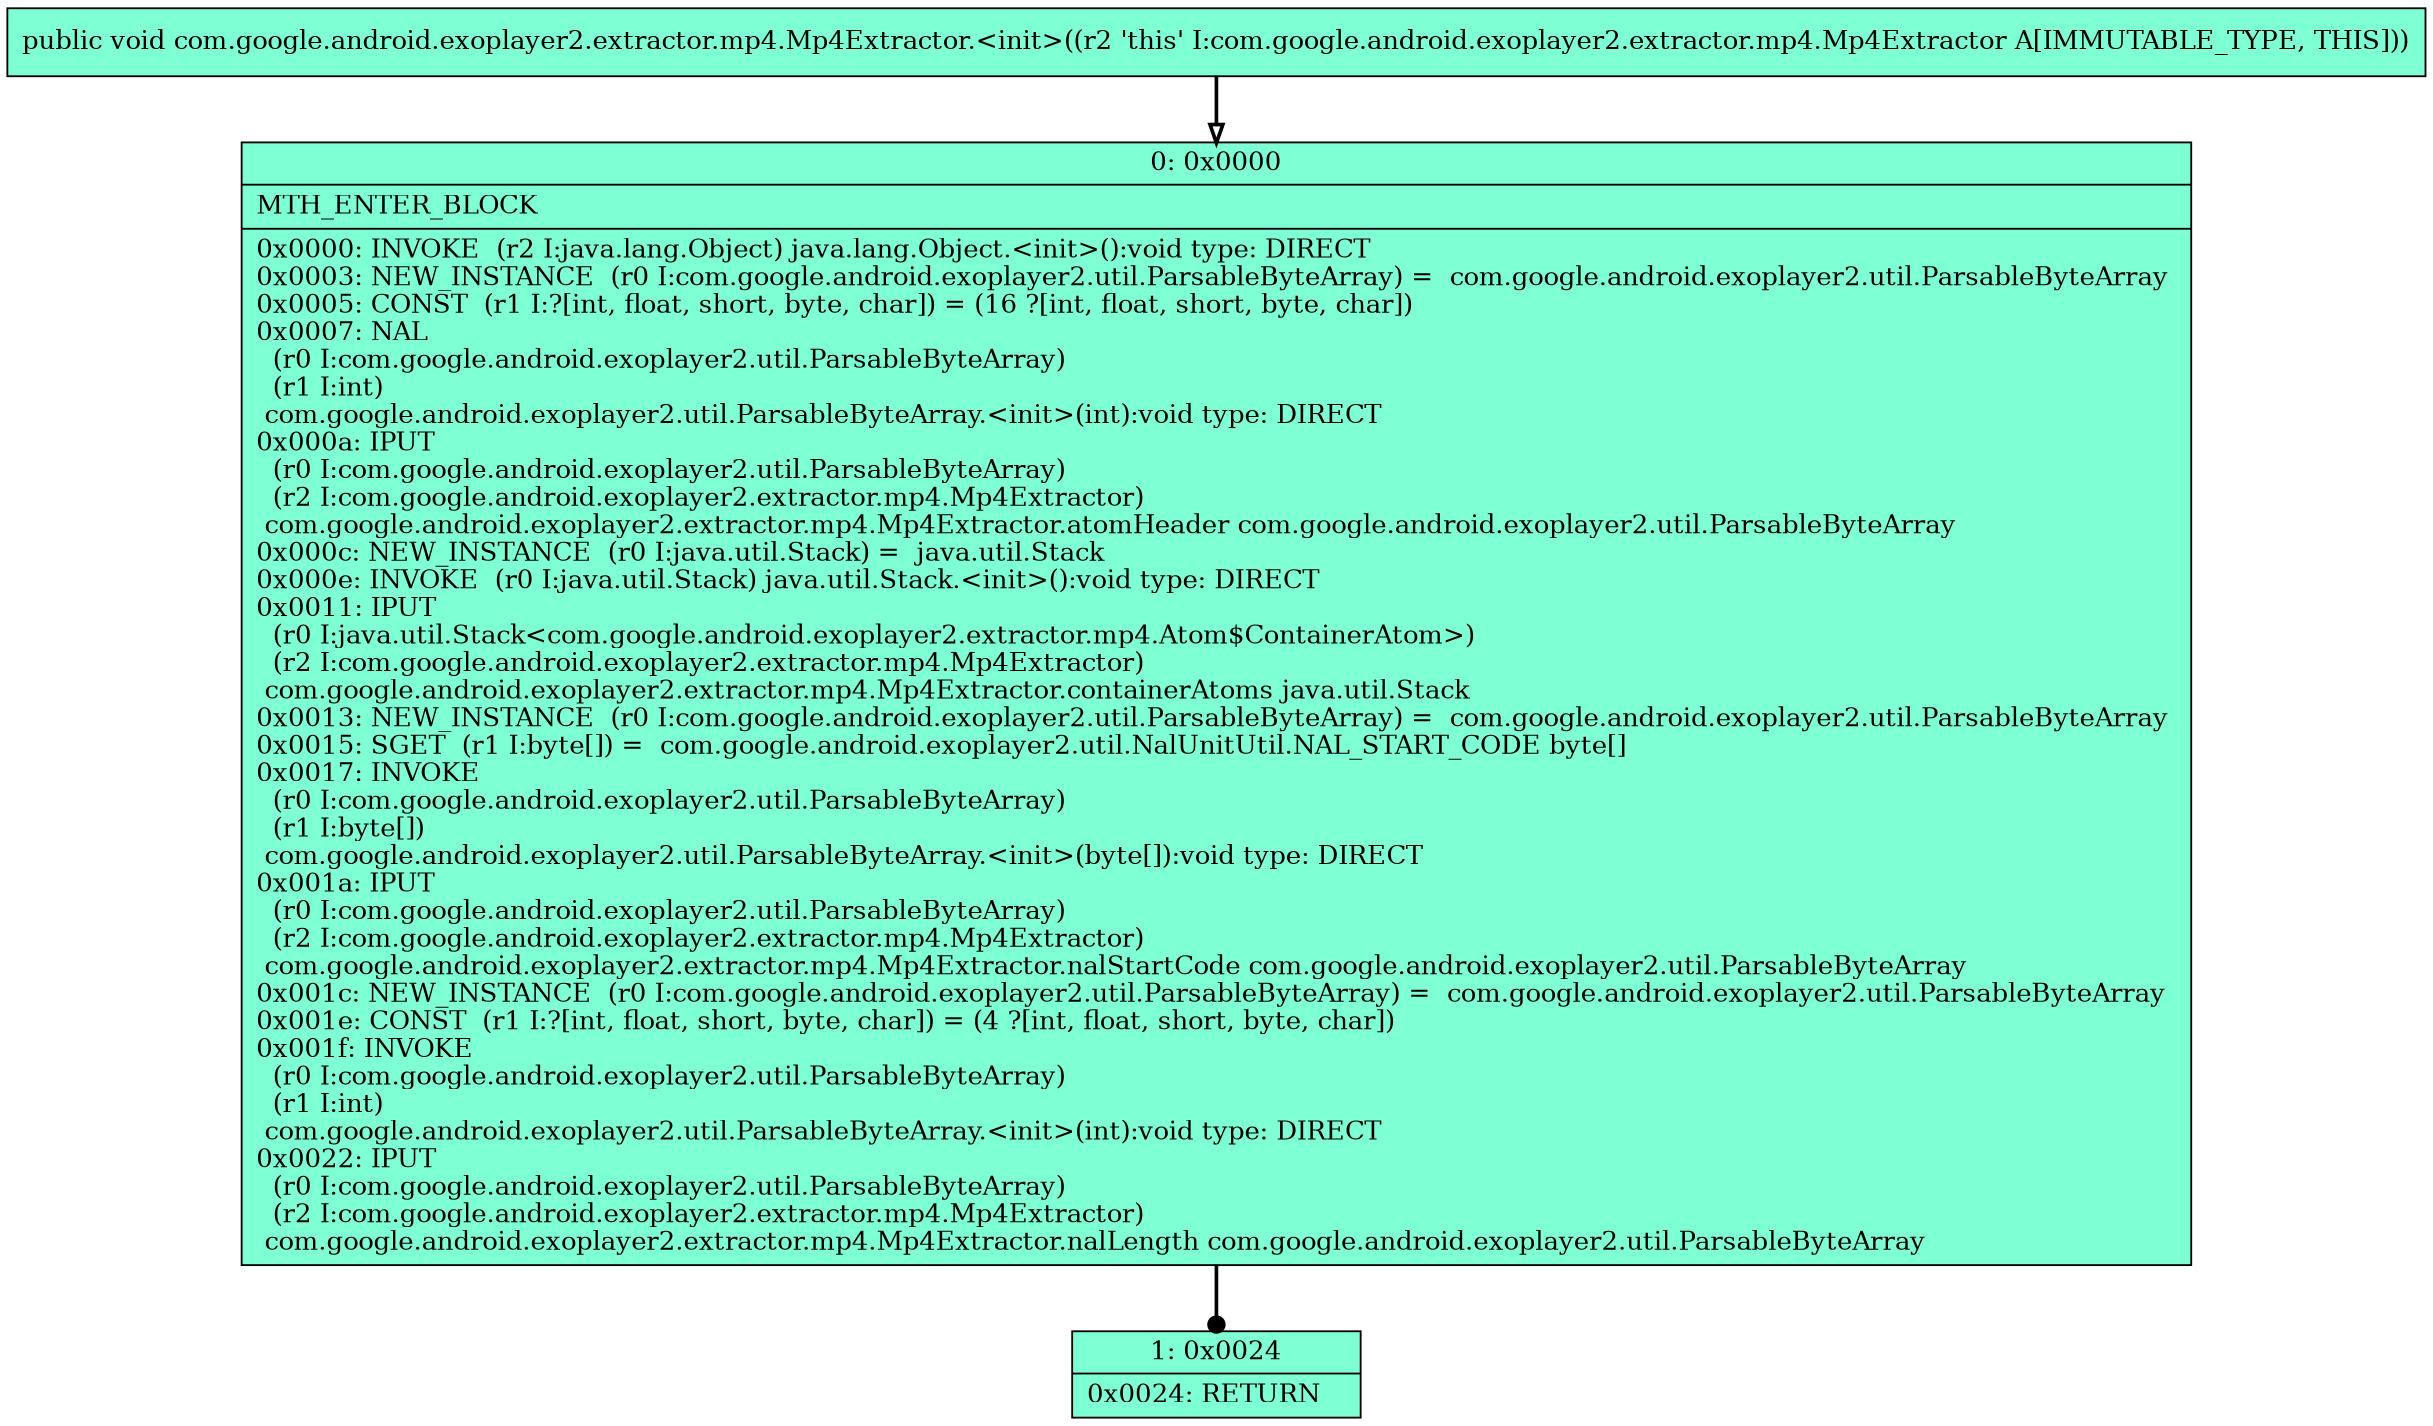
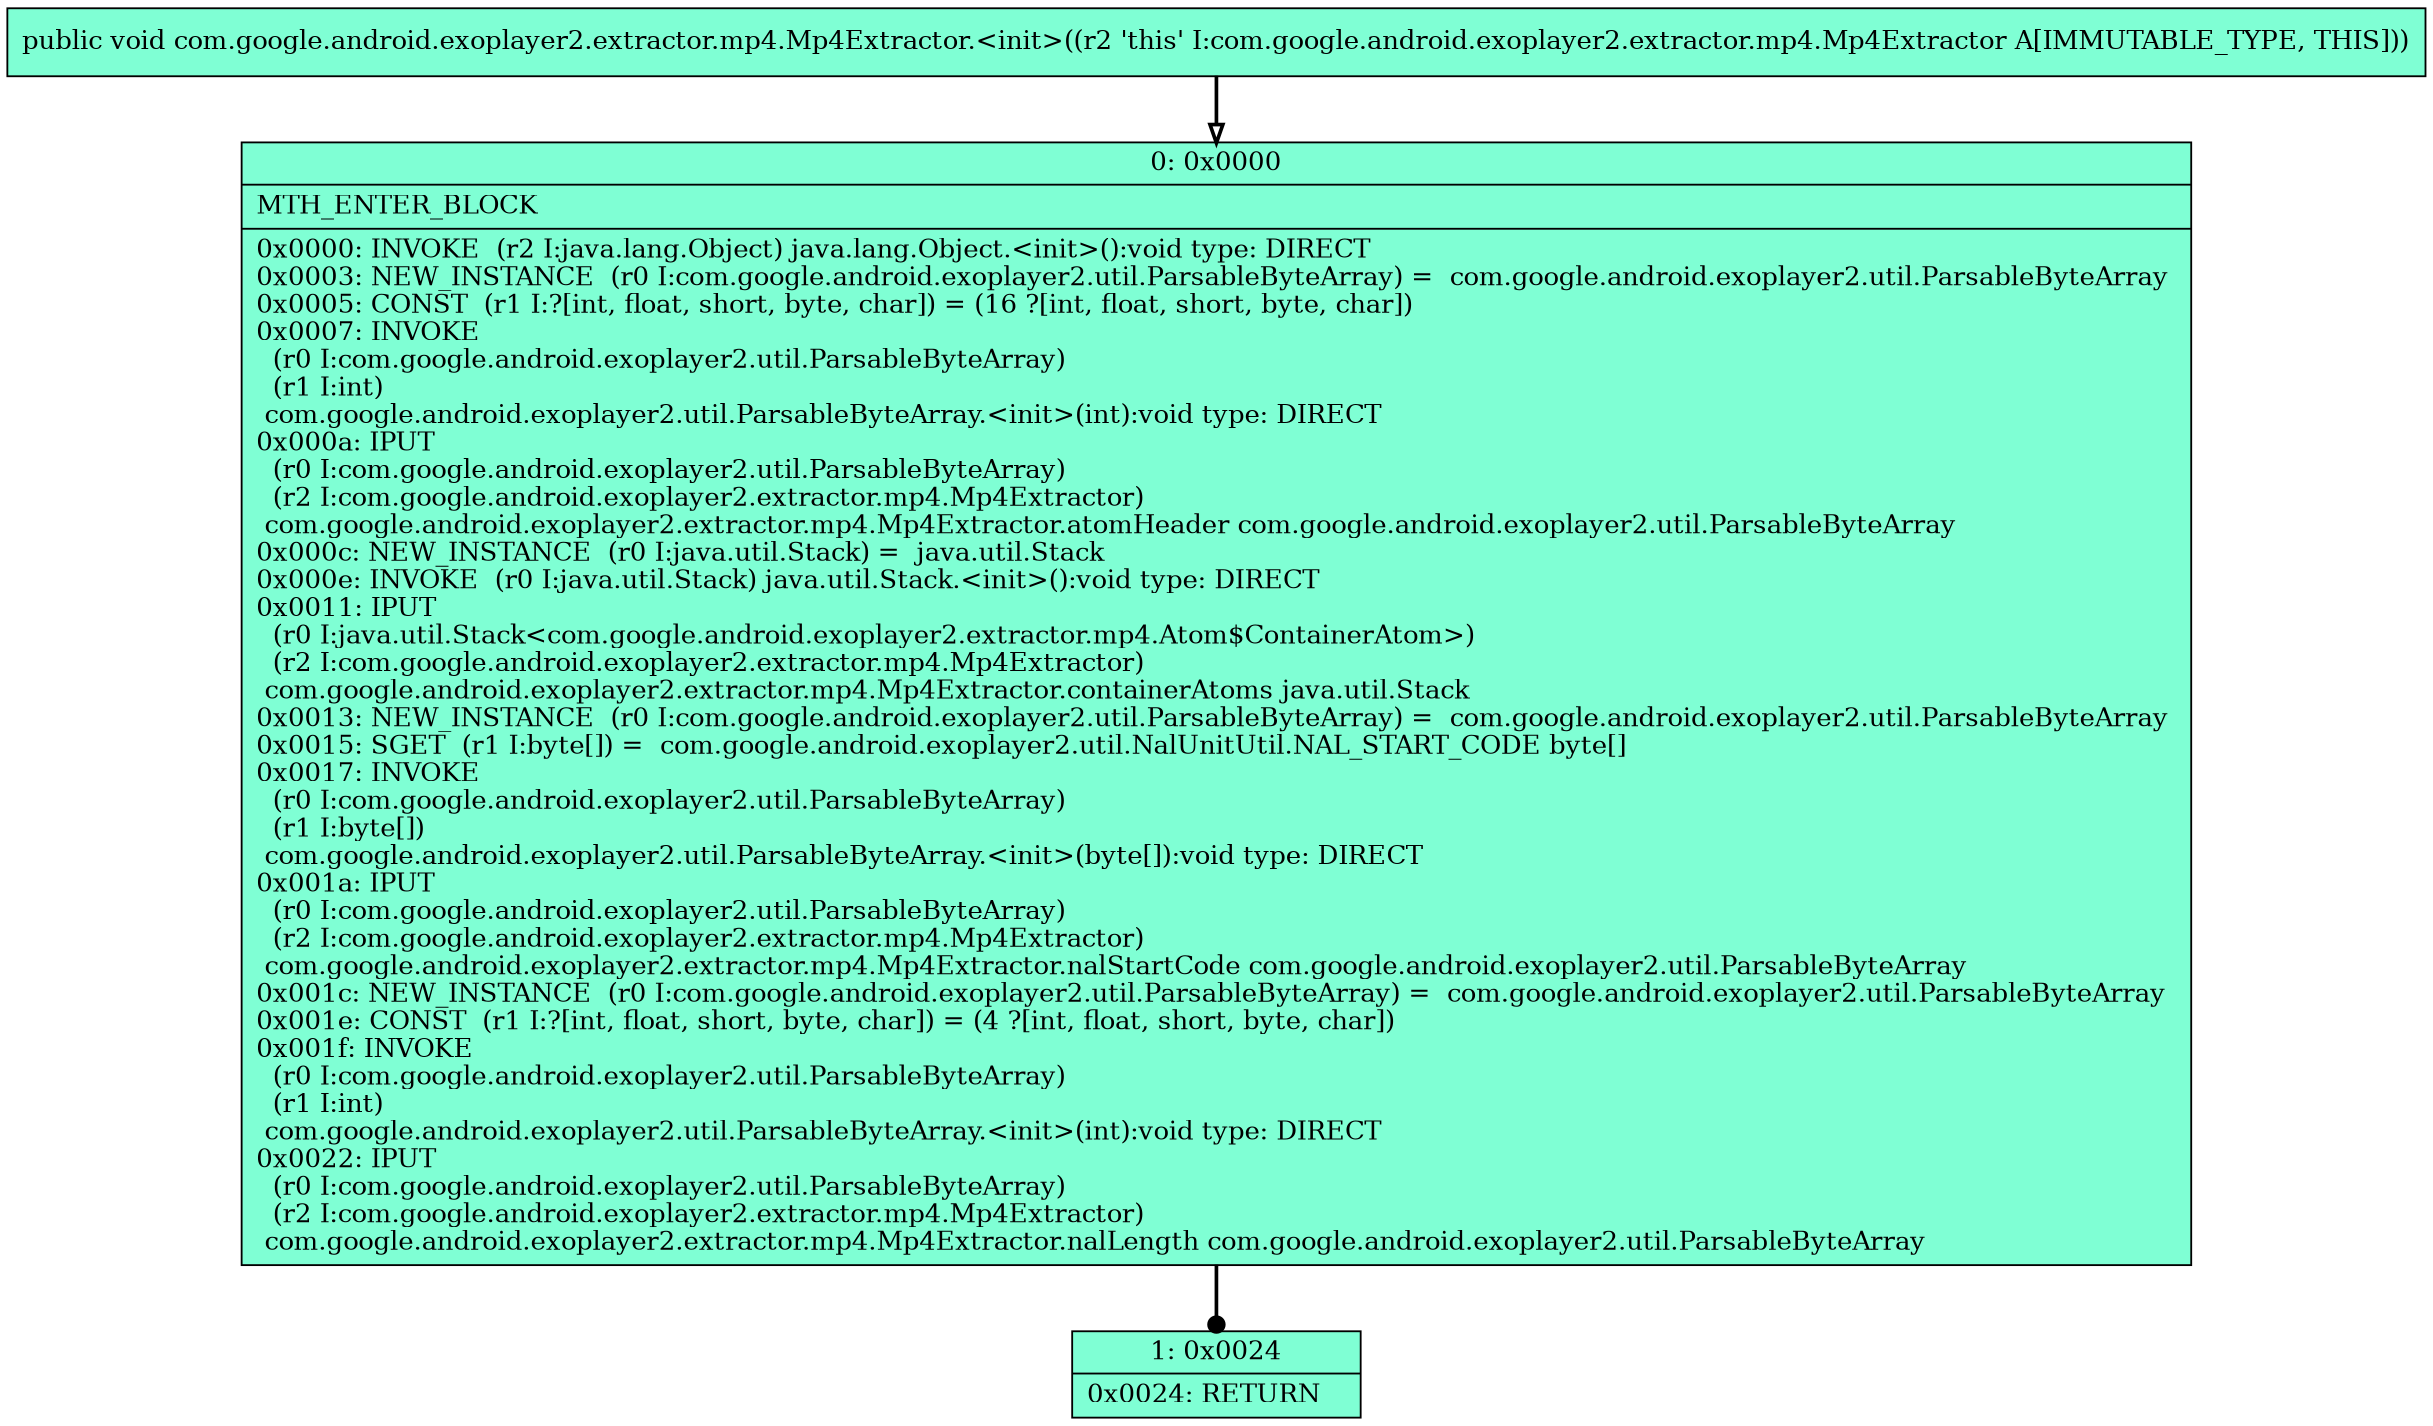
node "0: 0x0000": text "0x0007: NAL" -> "0x0007: INVOKE"
